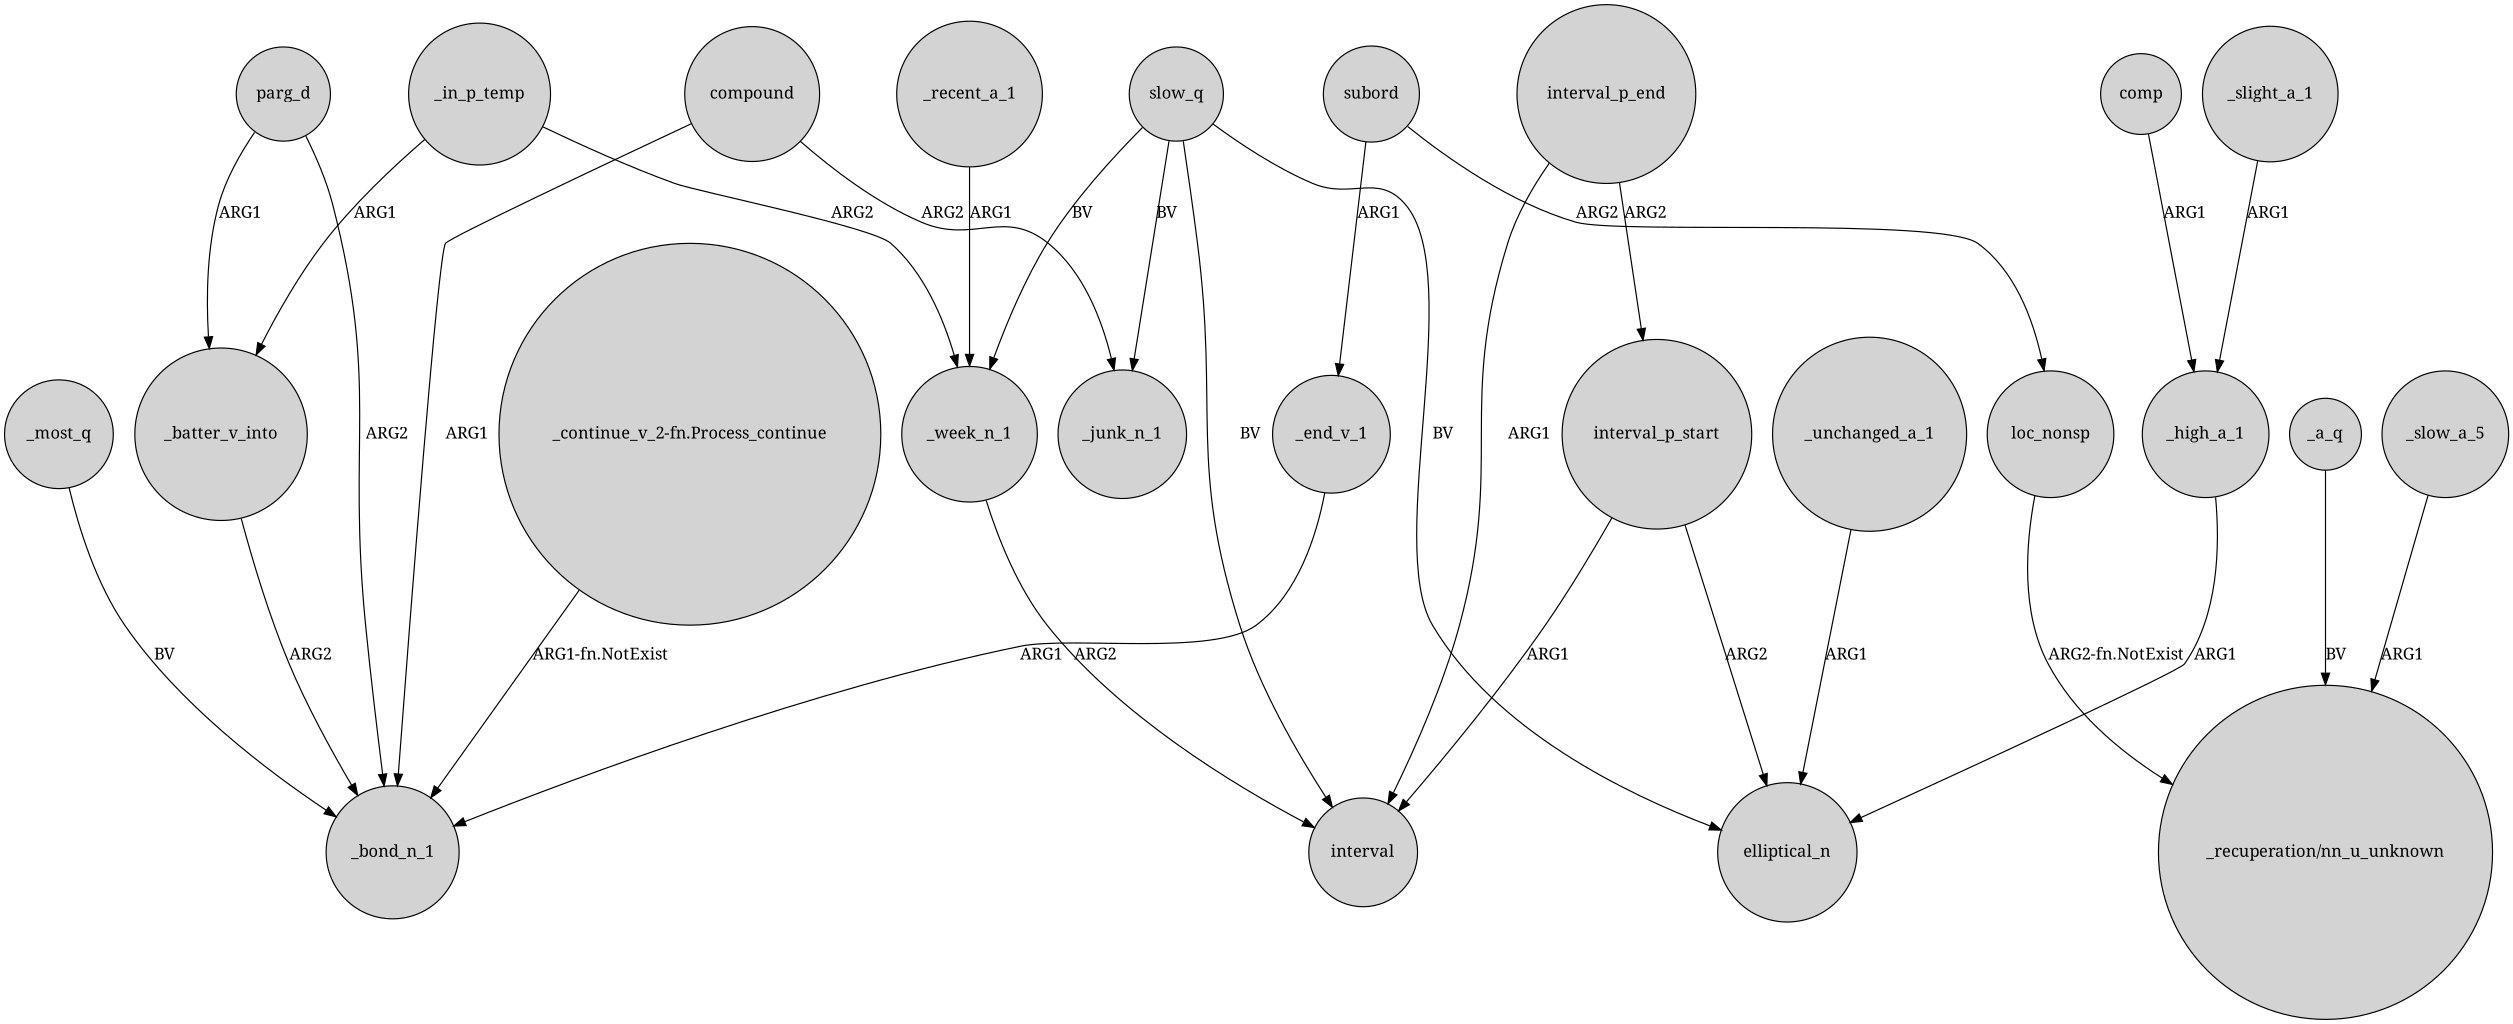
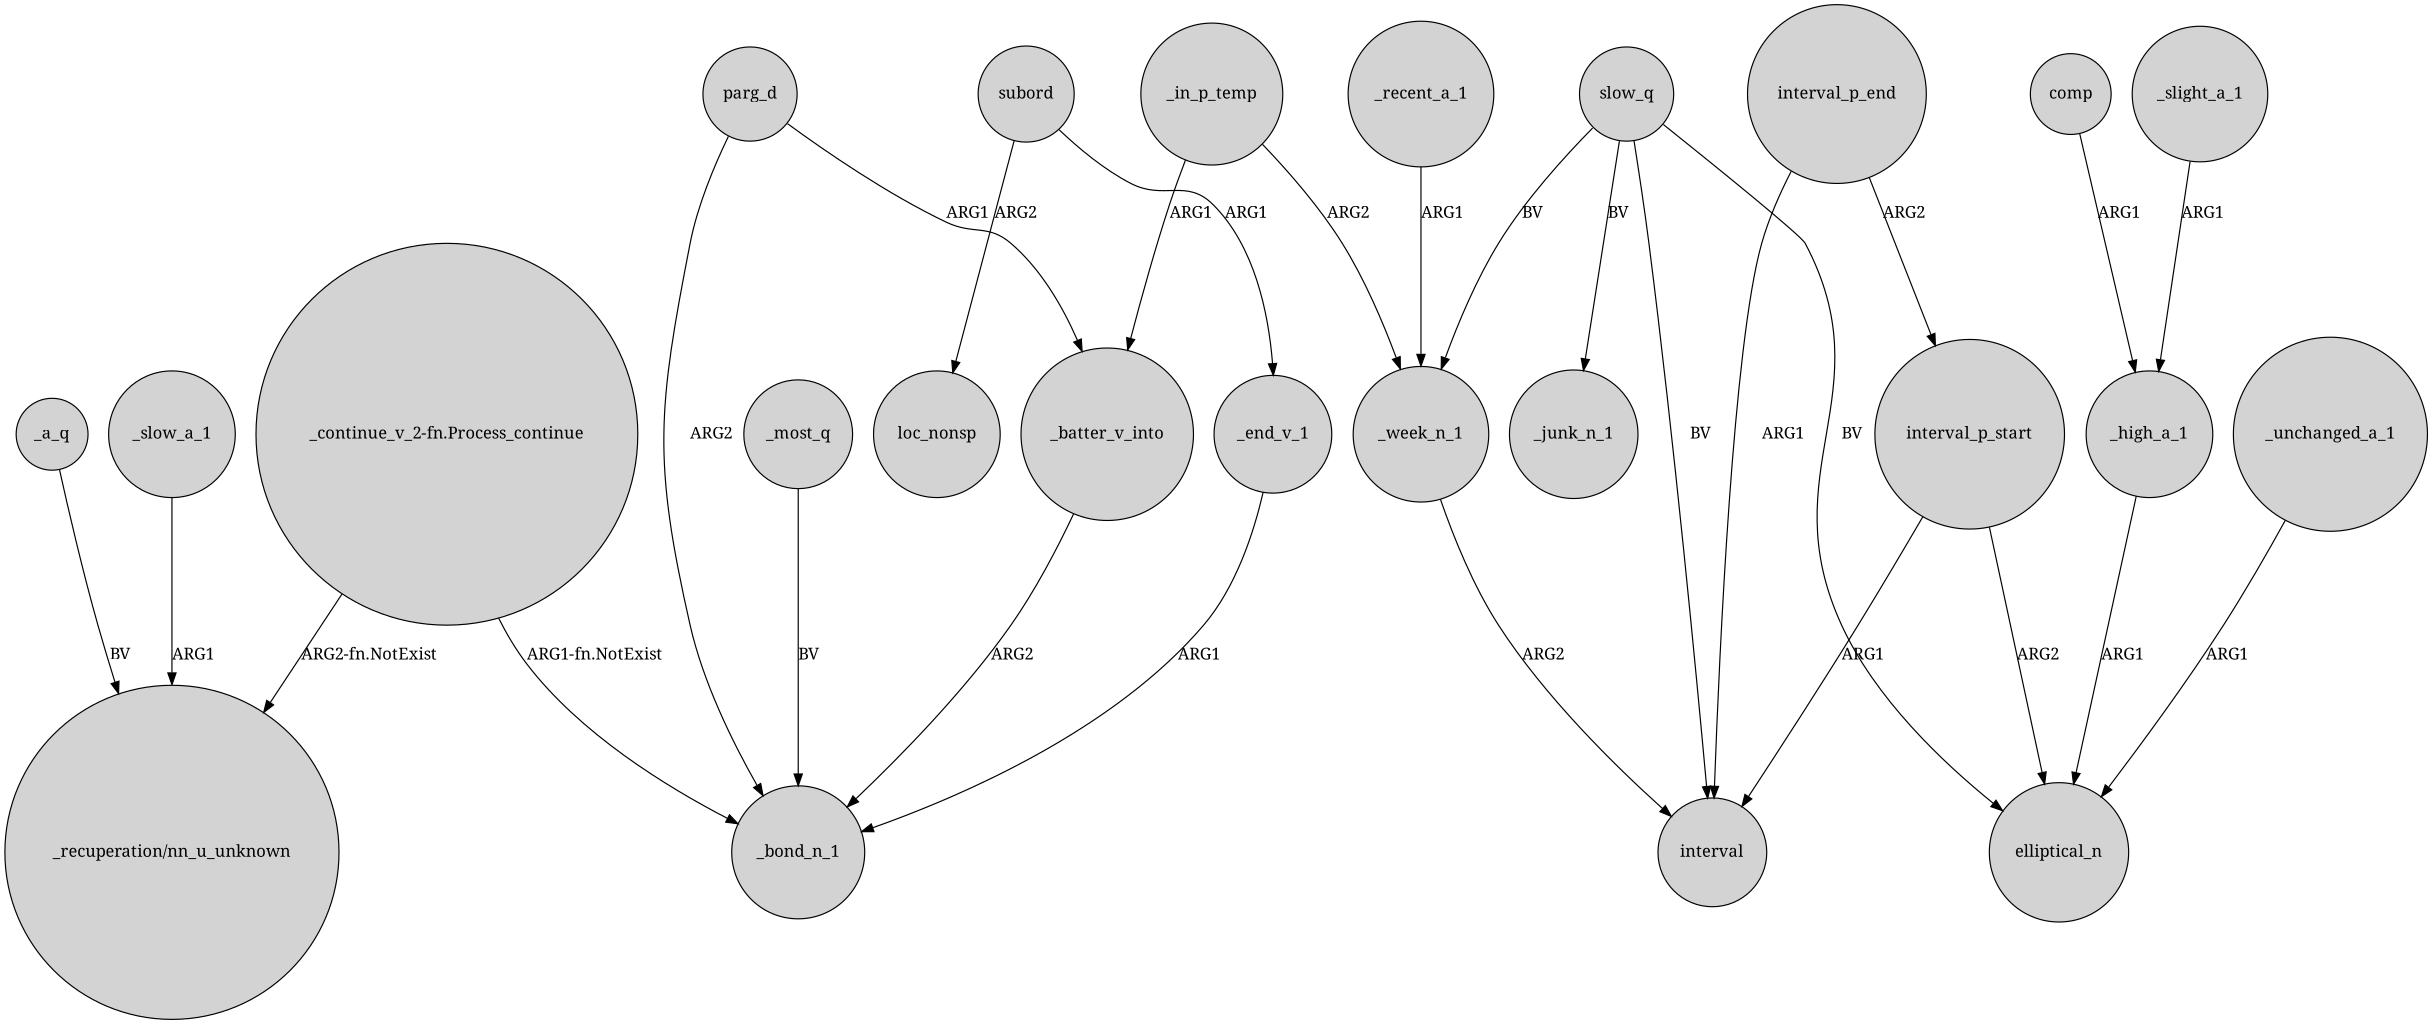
node "compound": removed
node "_slow_a_5": label "_slow_a_5" -> "_slow_a_1"
edge "loc_nonsp" -> "_recuperation/nn_u_unknown": now "_continue_v_2-fn.Process_continue" -> "_recuperation/nn_u_unknown"
